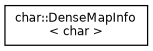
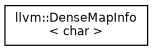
node "char::DenseMapInfo < char >": label "char::DenseMapInfo < char >" -> "llvm::DenseMapInfo < char >"
